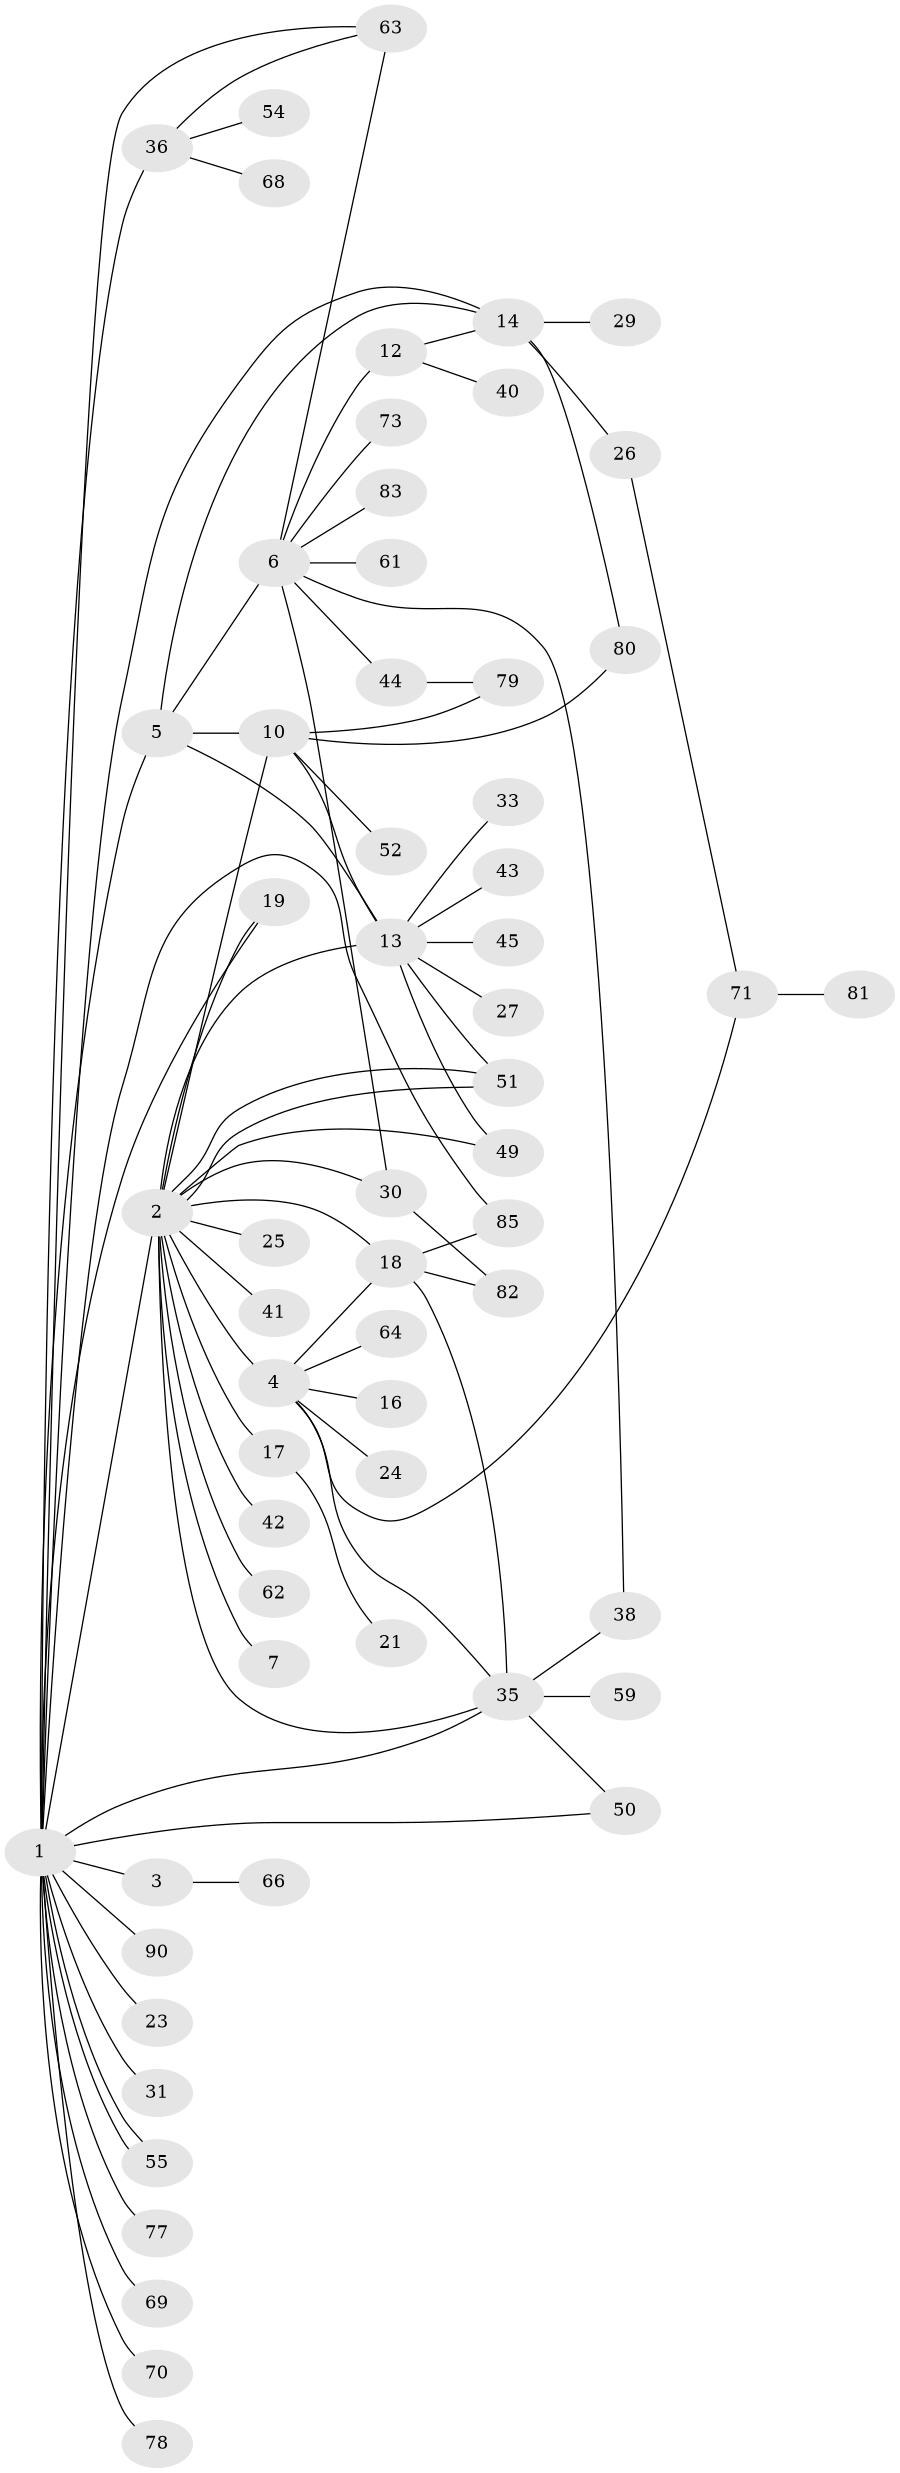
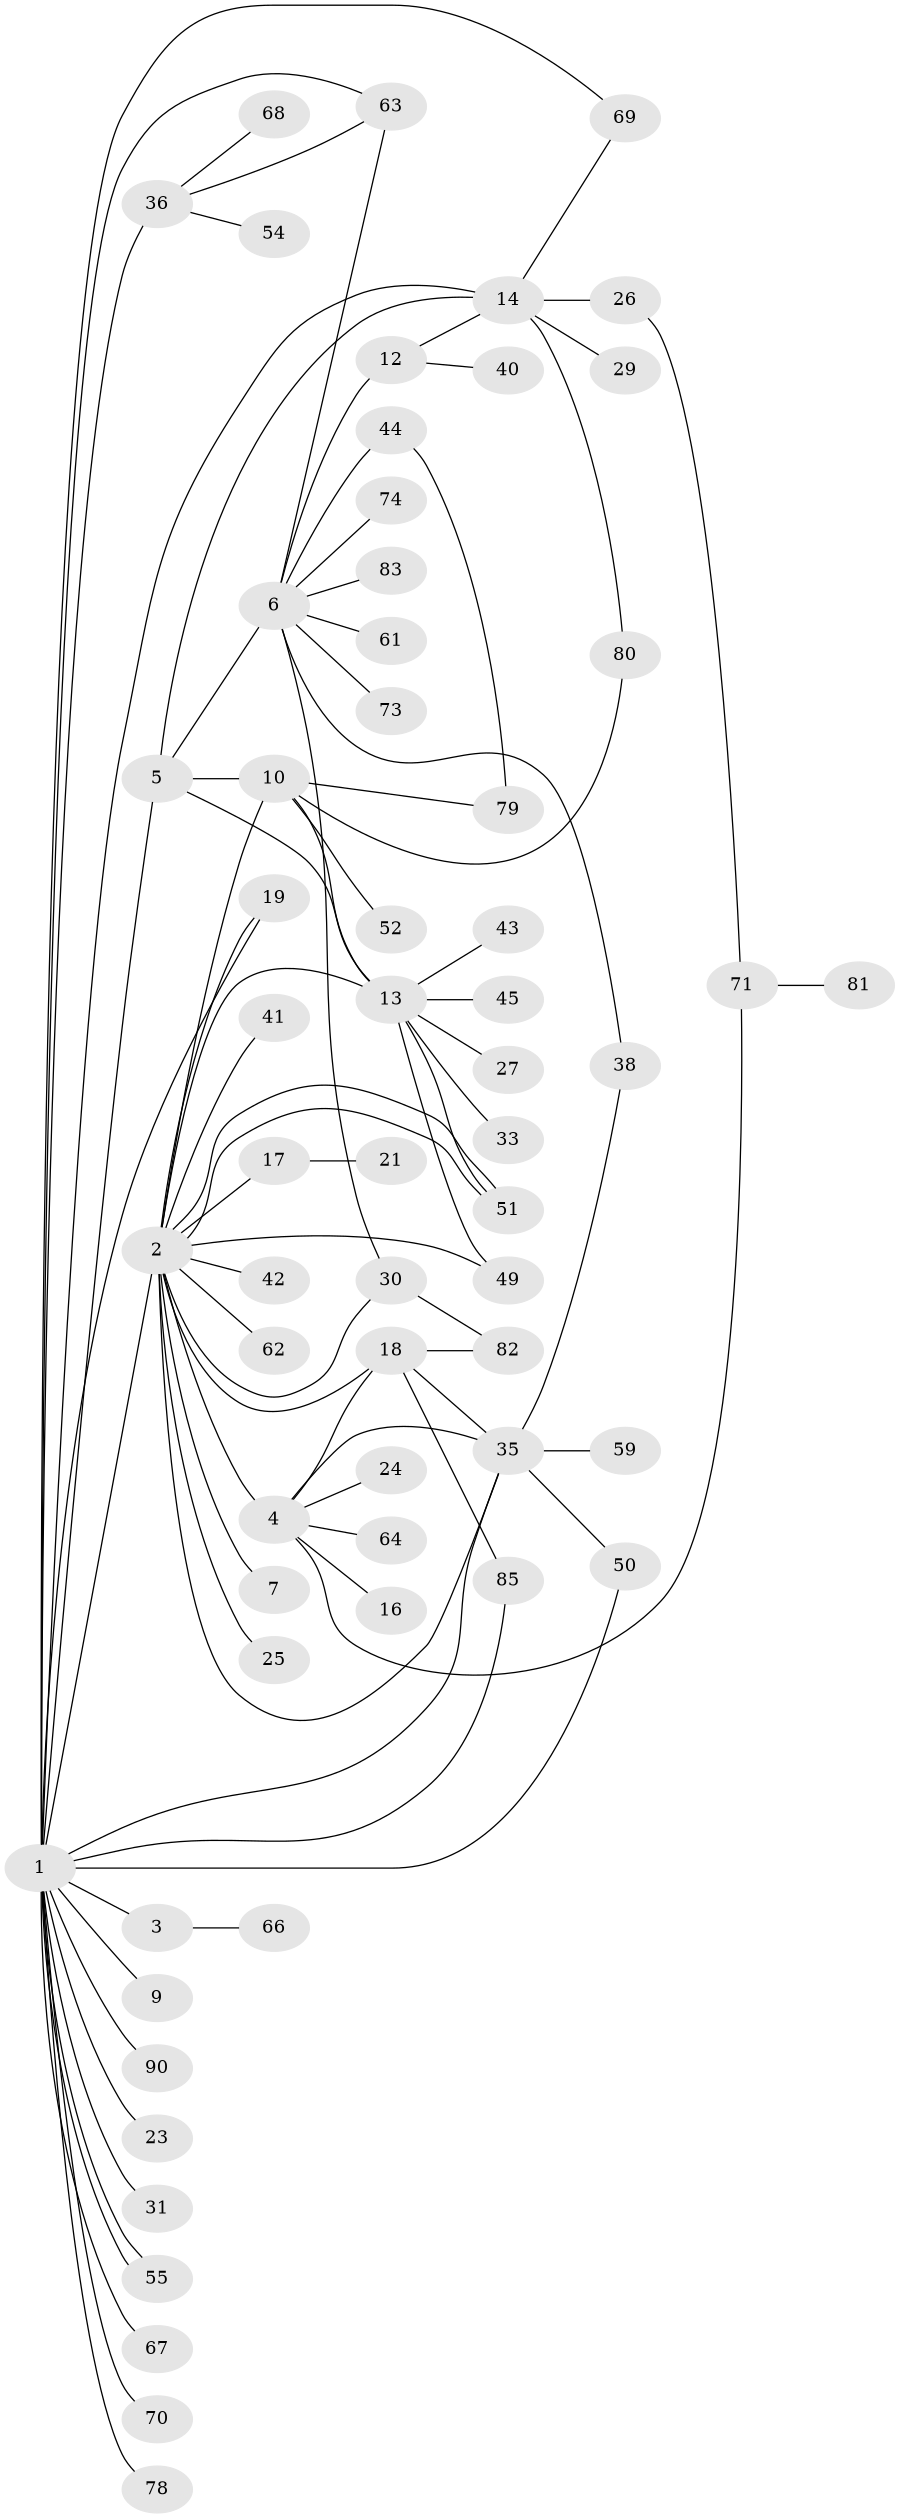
edge "69" -- "14": added
node "74": added
node "9": added
node "77": label "77" -> "67"
